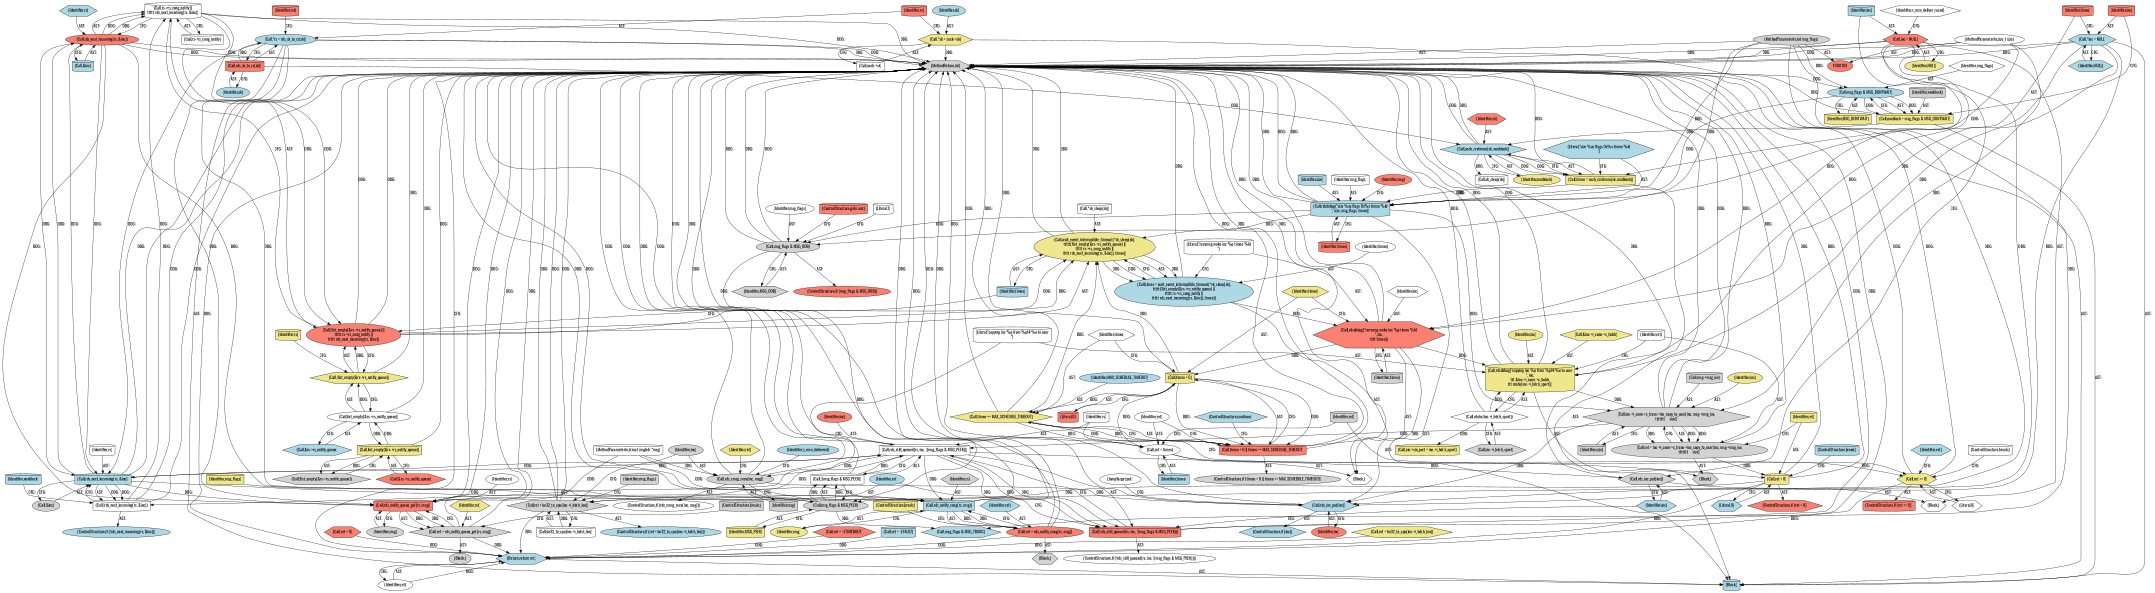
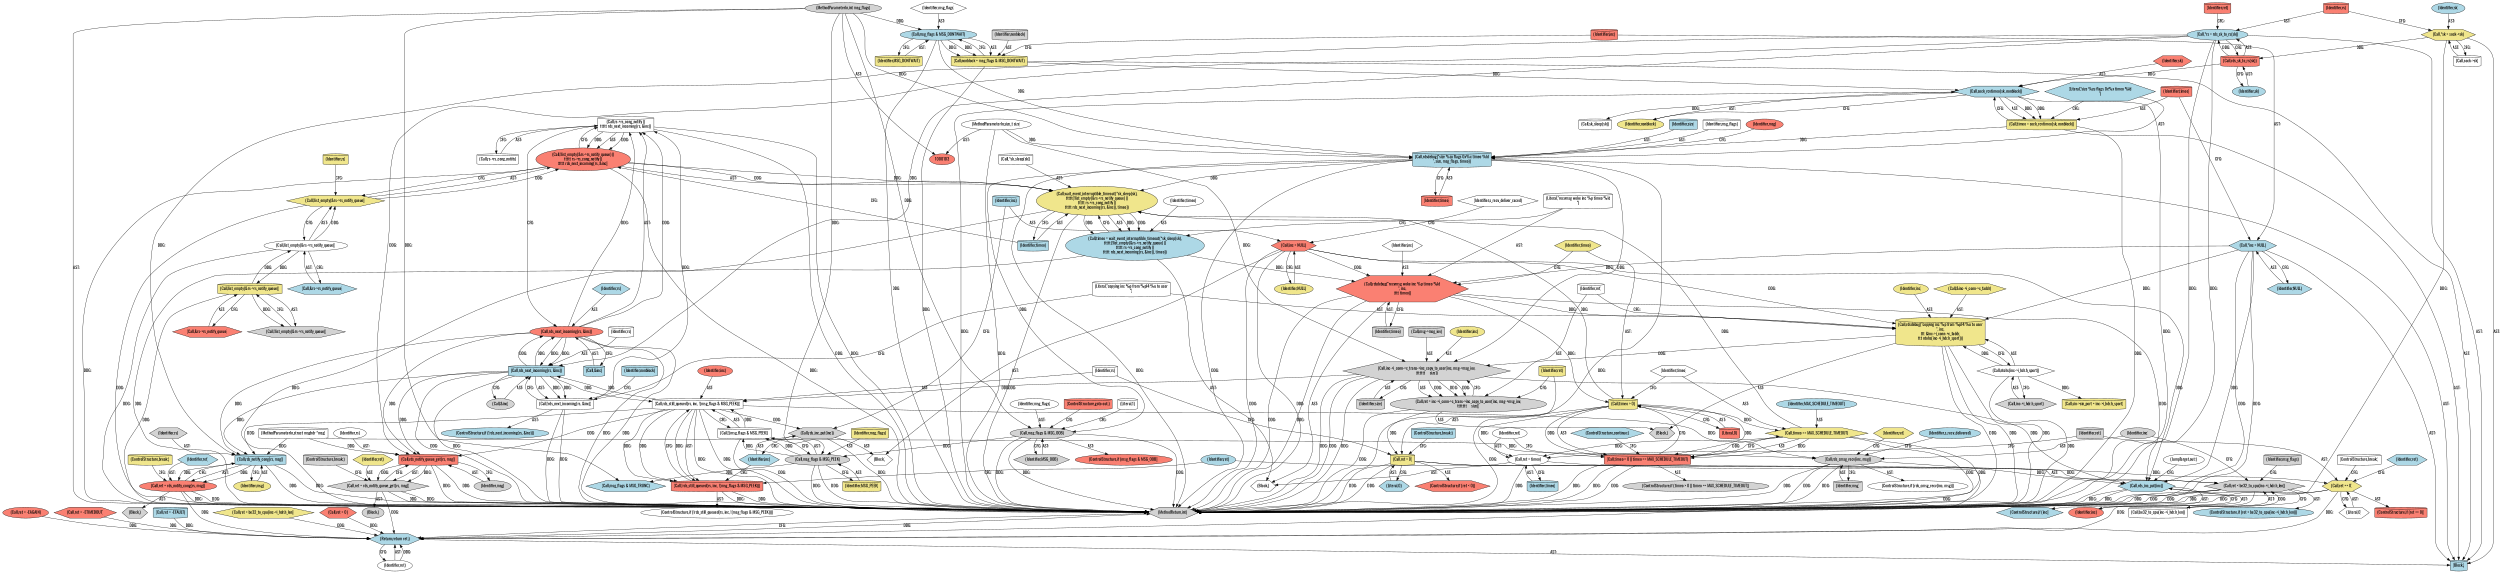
edge "(Call,*sk = sock->sk)" -> "(Call,rds_sk_to_rs(sk))": added, label "DDG:"
edge "(MethodReturn,int)" -> "(Call,msg_flags & MSG_DONTWAIT)": reversed
node "(Call,ret = -EAGAIN)": added
